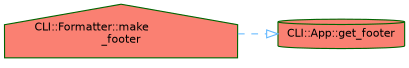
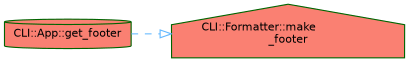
edge "CLI::Formatter::make _footer" -> "CLI::App::get_footer": reversed
